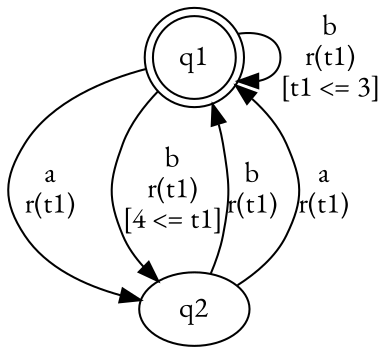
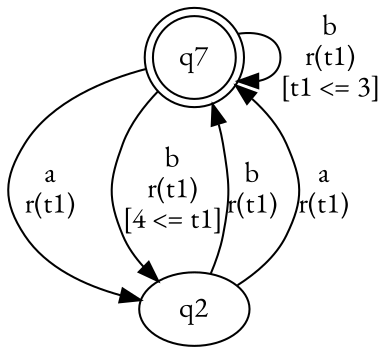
node "q1": label "q1" -> "q7"
